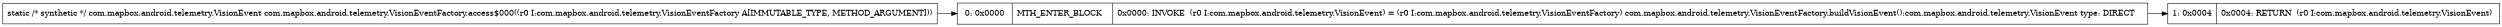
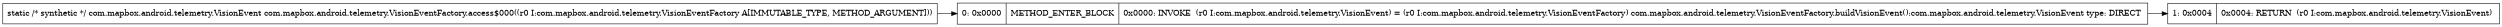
node "0: 0x0000": text "MTH_ENTER_BLOCK" -> "METHOD_ENTER_BLOCK"
